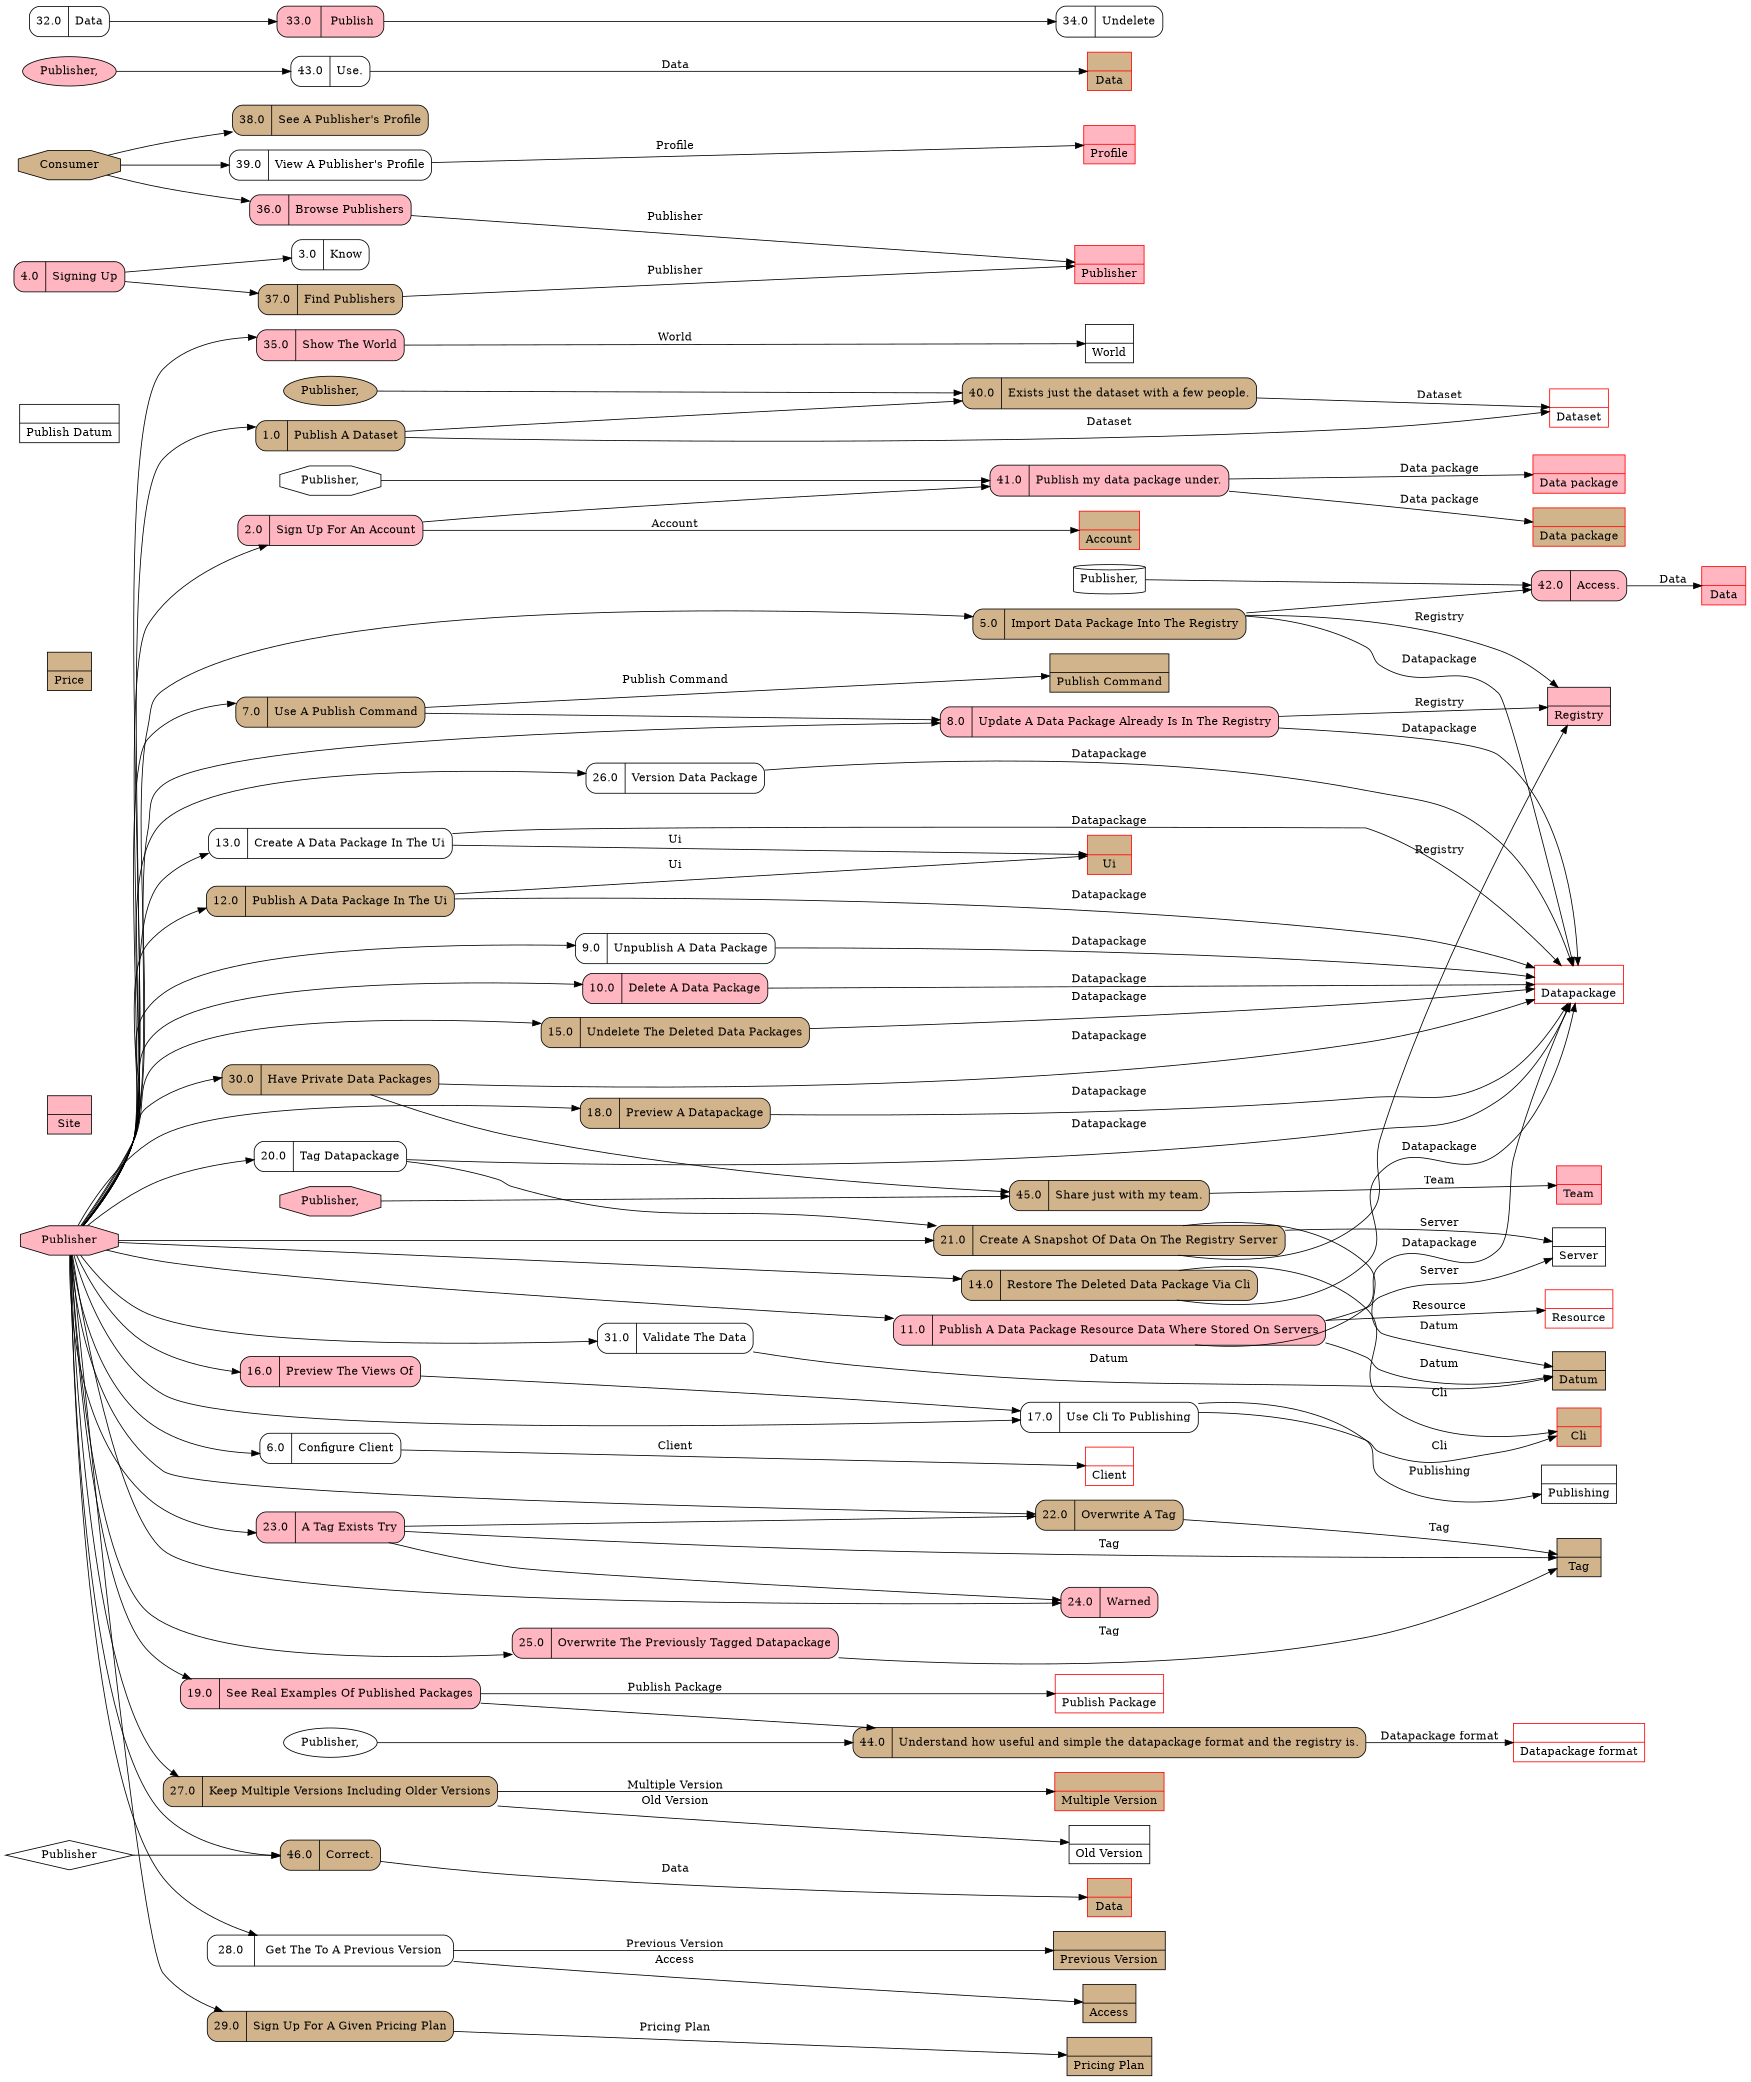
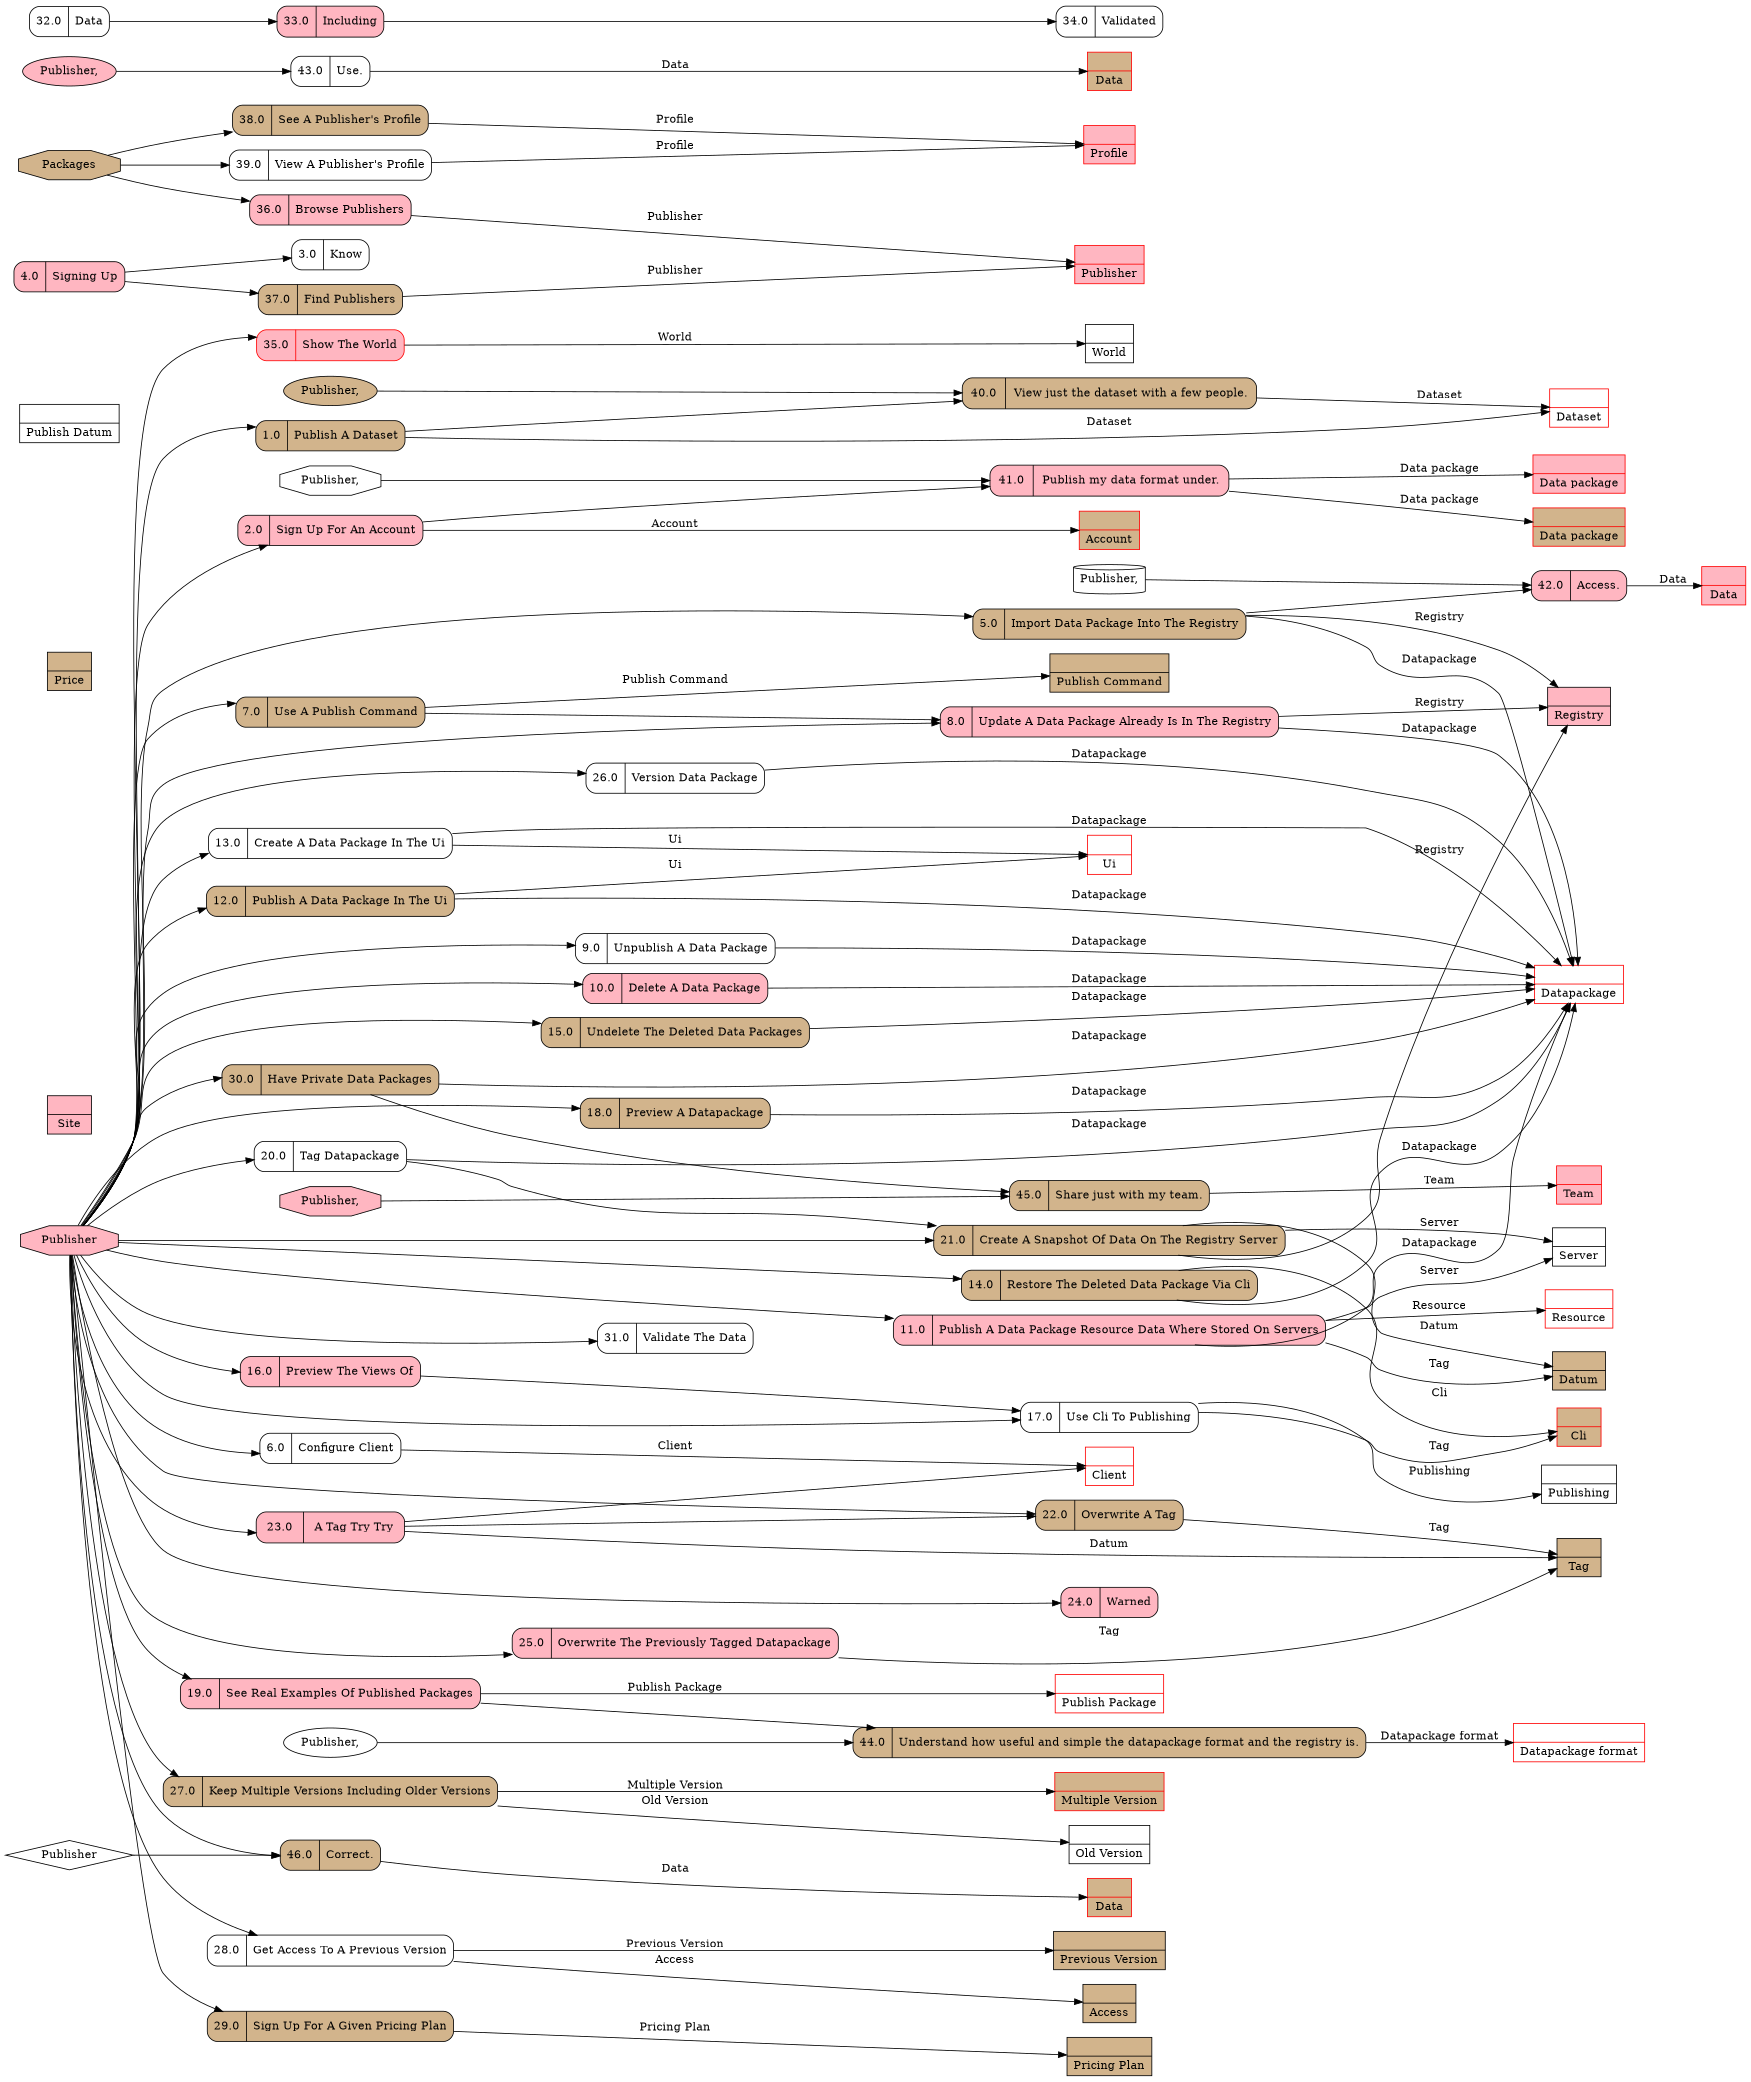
node "33.0": text "Publish" -> "Including"
node "34.0": text "Undelete" -> "Validated"
edge "38.0" -> "Profile": added, label "Profile"
node "Consumer": label "Consumer" -> "Packages"
node "35.0": color black -> red
node "40.0": text "Exists just the dataset with a few people." -> "View just the dataset with a few people."
node "41.0": text "Publish my data package under." -> "Publish my data format under."
node "Ui": fillcolor tan -> white
edge "11.0" -> "Datum": label "Datum" -> "Tag"
edge "31.0" -> "Datum": removed, label "Datum"
edge "17.0" -> "Cli": label "Cli" -> "Tag"
node "23.0": text "A Tag Exists Try" -> "A Tag Try Try"
edge "23.0" -> "Tag": label "Tag" -> "Datum"
edge "23.0" -> "24.0": now "23.0" -> "Client"
node "28.0": text "Get The To A Previous Version" -> "Get Access To A Previous Version"
